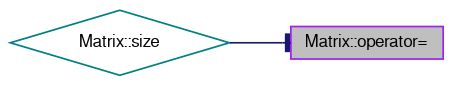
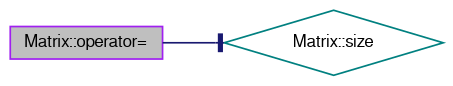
edge "Matrix::size" -> "Matrix::operator=": reversed
